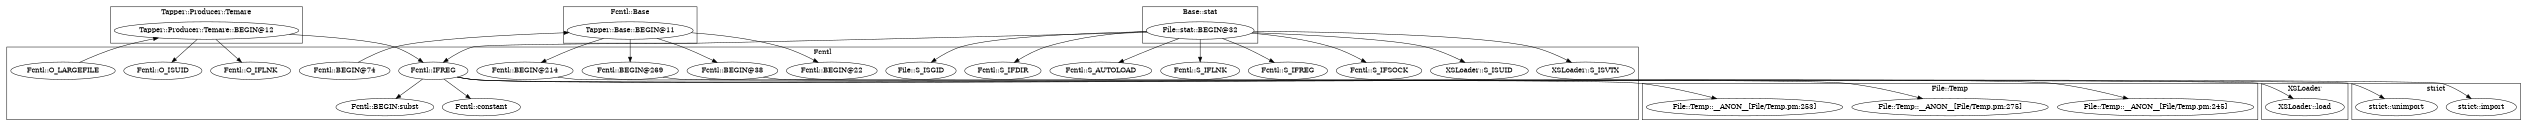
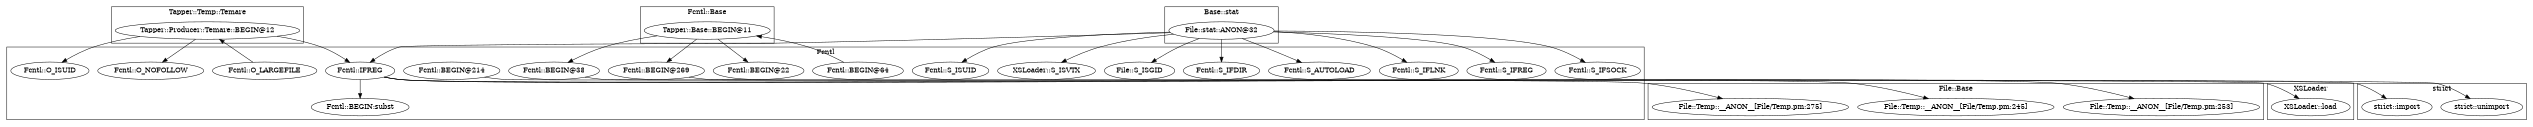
cluster "Tapper::Producer::Temare": label "Tapper::Producer::Temare" -> "Tapper::Temp::Temare"
node "File::stat::BEGIN@32": label "File::stat::BEGIN@32" -> "File::stat::ANON@32"
edge "Tapper::Base::BEGIN@11" -> "Fcntl::BEGIN@214": removed
node "Fcntl::O_IFLNK": label "Fcntl::O_IFLNK" -> "Fcntl::O_NOFOLLOW"
node "Fcntl::BEGIN@74": label "Fcntl::BEGIN@74" -> "Fcntl::BEGIN@64"
node "XSLoader::S_ISUID": label "XSLoader::S_ISUID" -> "Fcntl::S_ISUID"
cluster "File::Temp": label "File::Temp" -> "File::Base"
node "Fcntl::constant": removed
